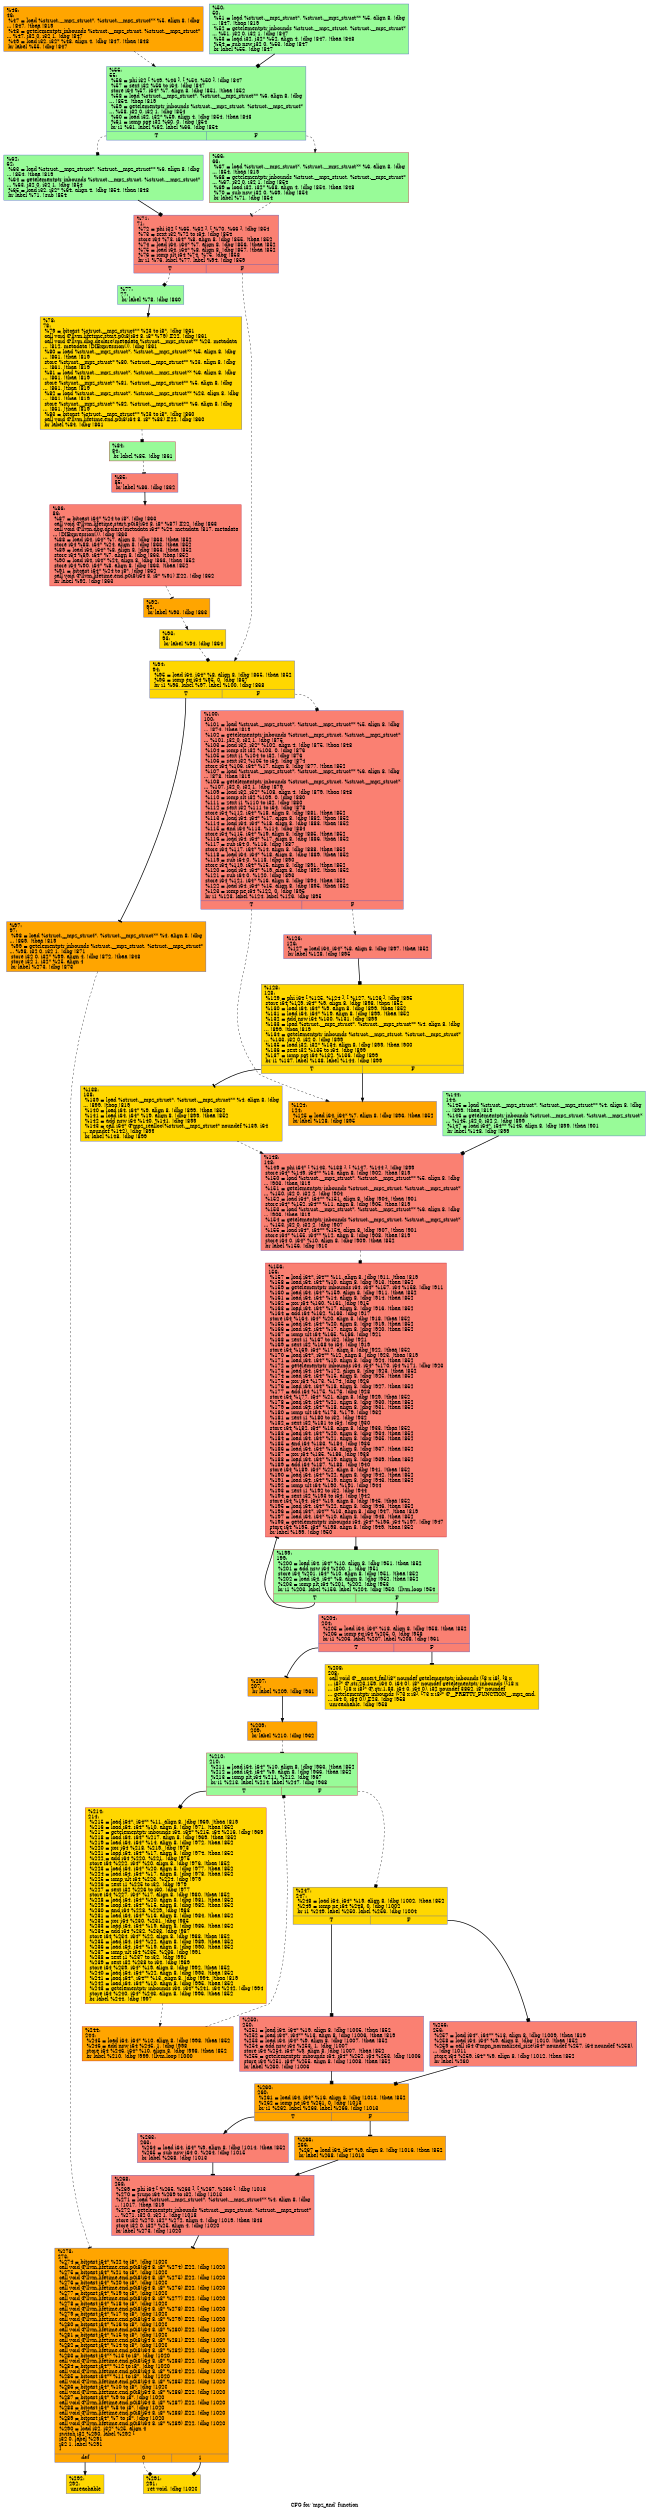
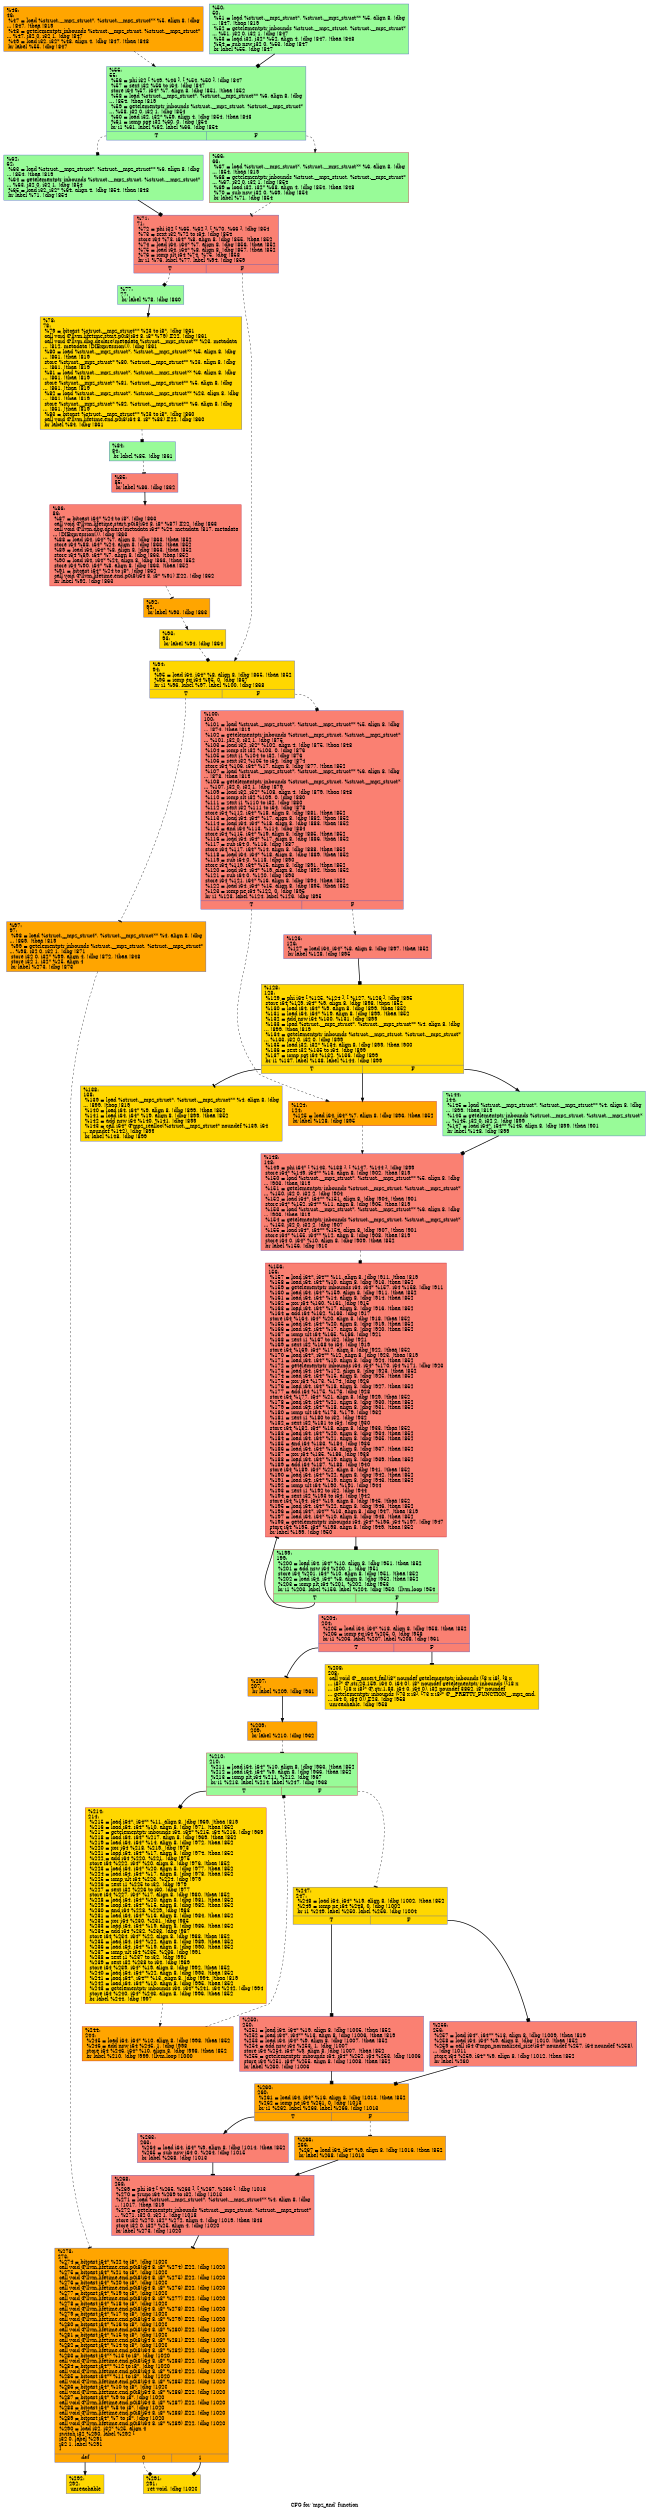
node "%62:": text "br label %71, !sub !854" -> "br label %71, !dbg !854"
node "%84:": color #b70d28ff -> #3d50c3ff
edge "%94:" -> "%97:": style bold -> dashed
edge "%128:" -> "%144:": added
node "%124:": color #3d50c3ff -> #b70d28ff
edge "%138:" -> "%148:": now "%124:" -> "%148:"
edge "%210:" -> "%247:": arrowhead box -> tee
edge "%260:" -> "%266:": style bold -> dashed
